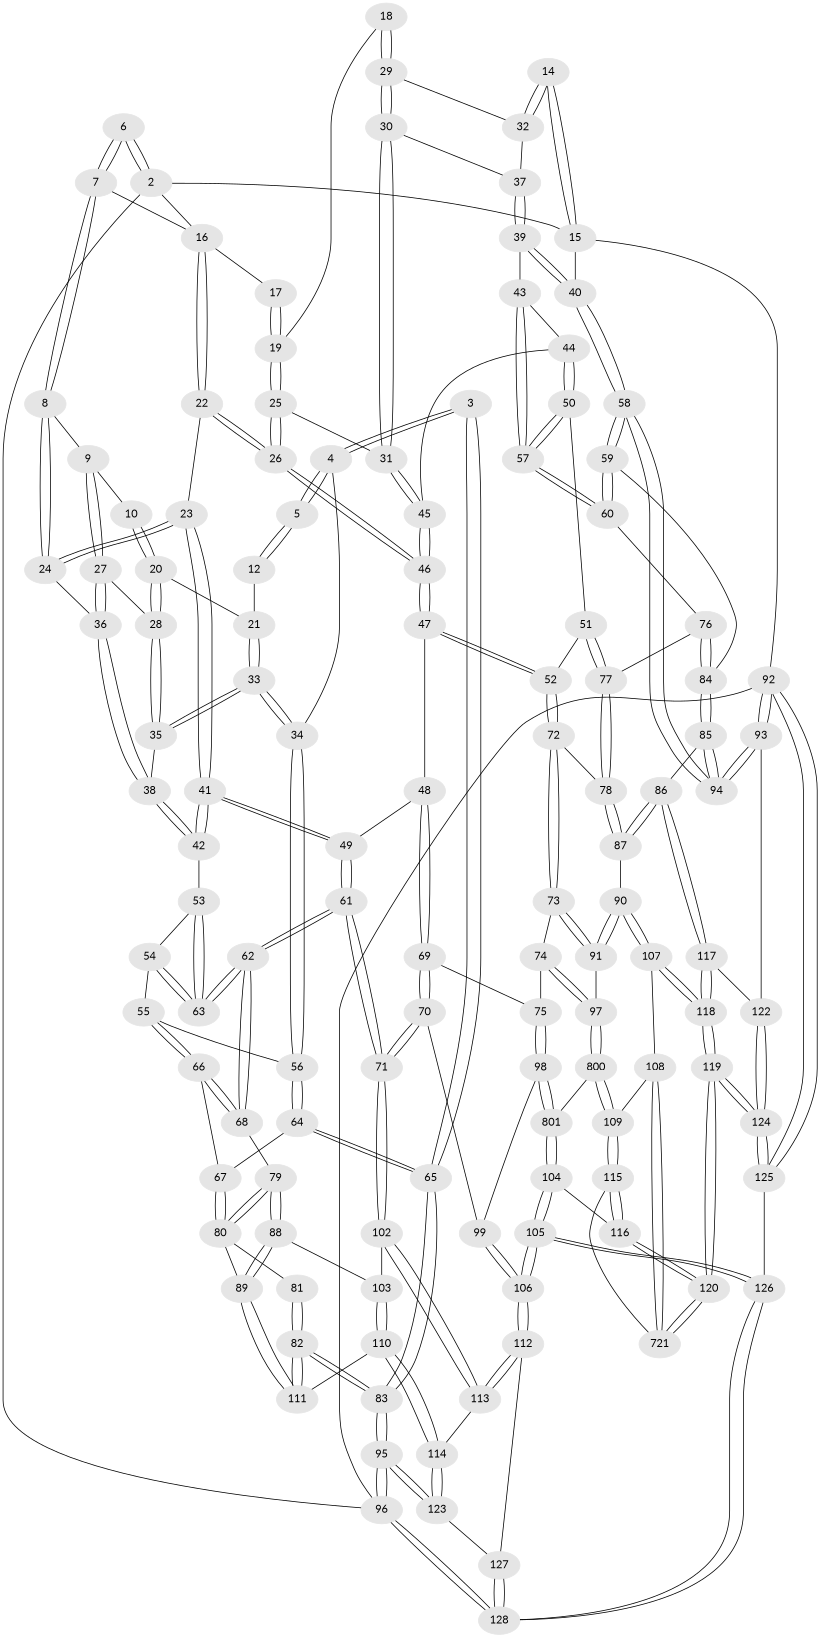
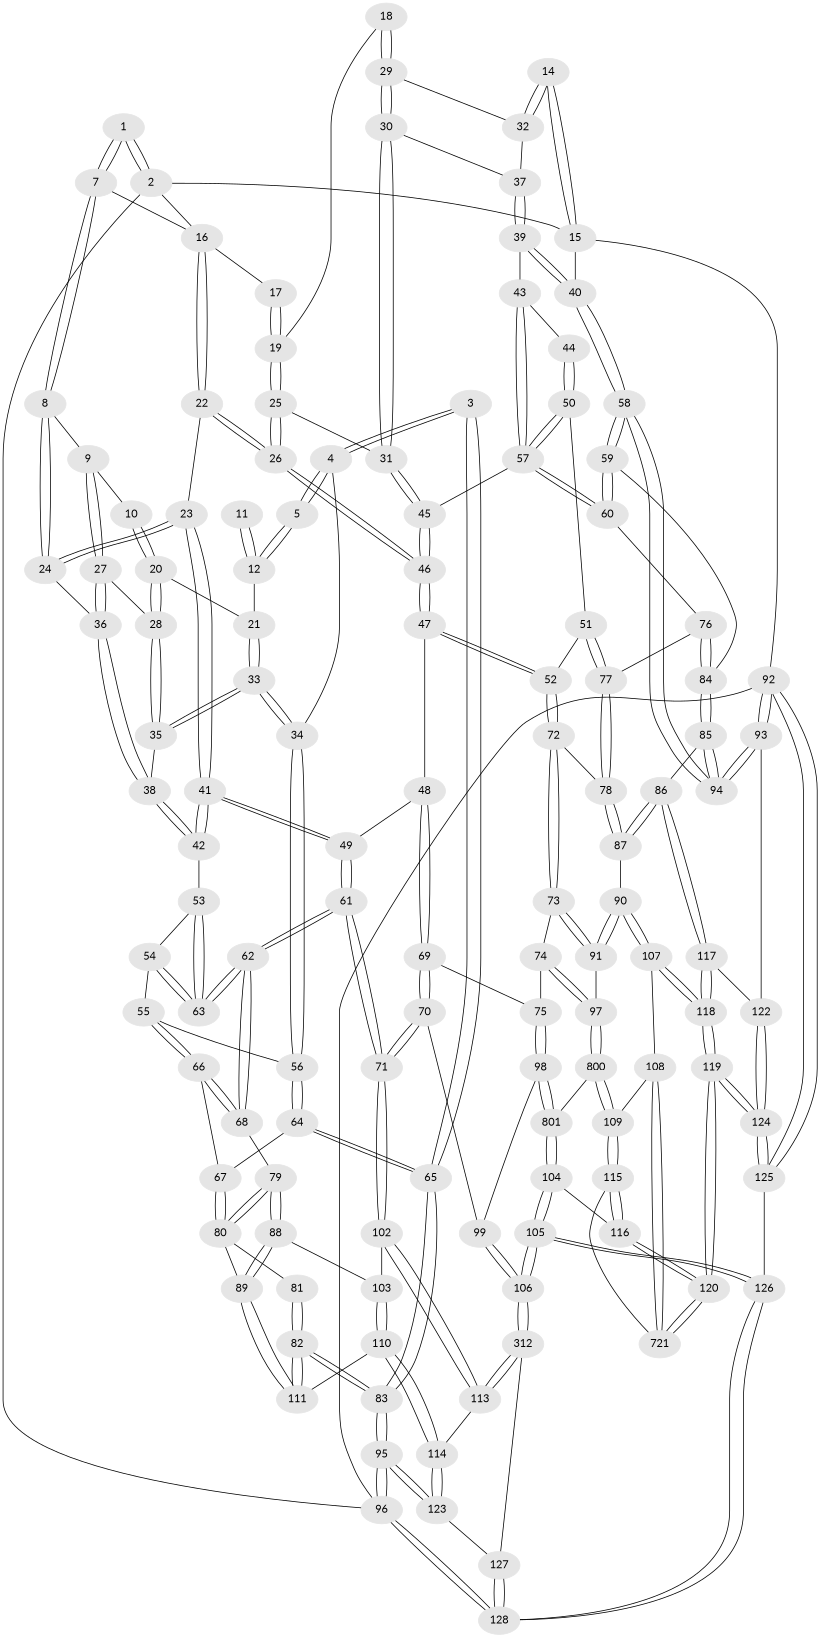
node "6": label "6" -> "1"
edge "44" -- "45": now "57" -- "45"
node "11": added
node "112": label "112" -> "312"
